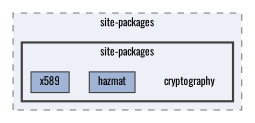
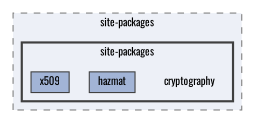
node "x589": label "x589" -> "x509"
